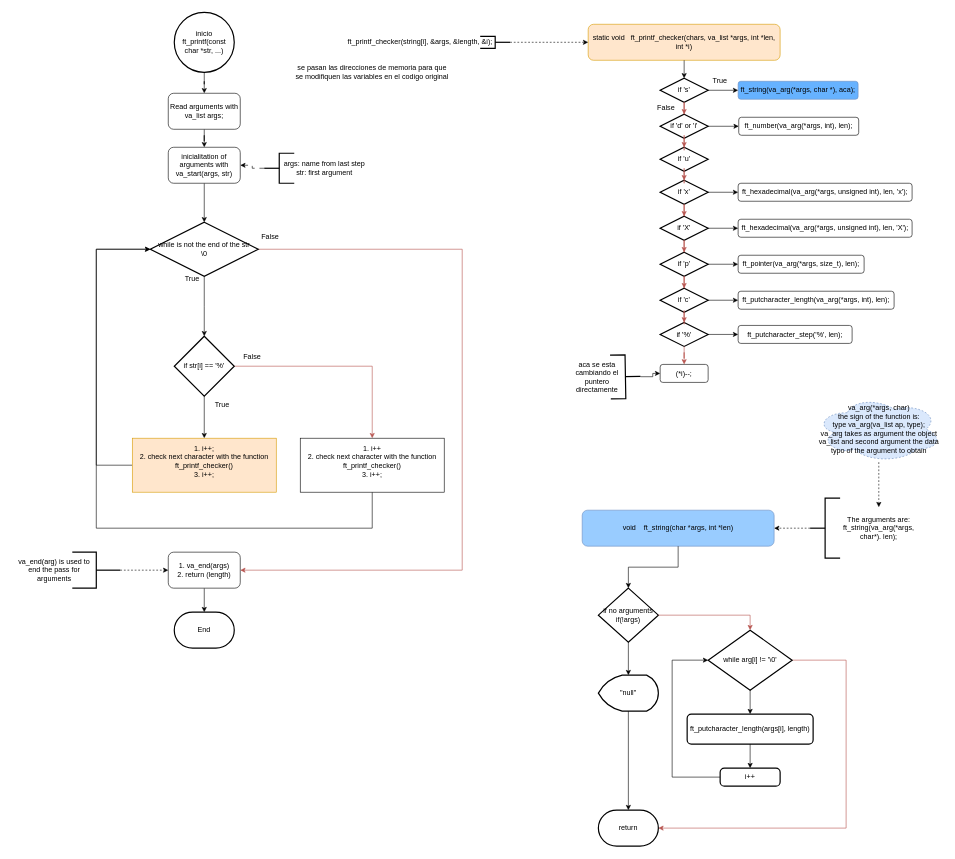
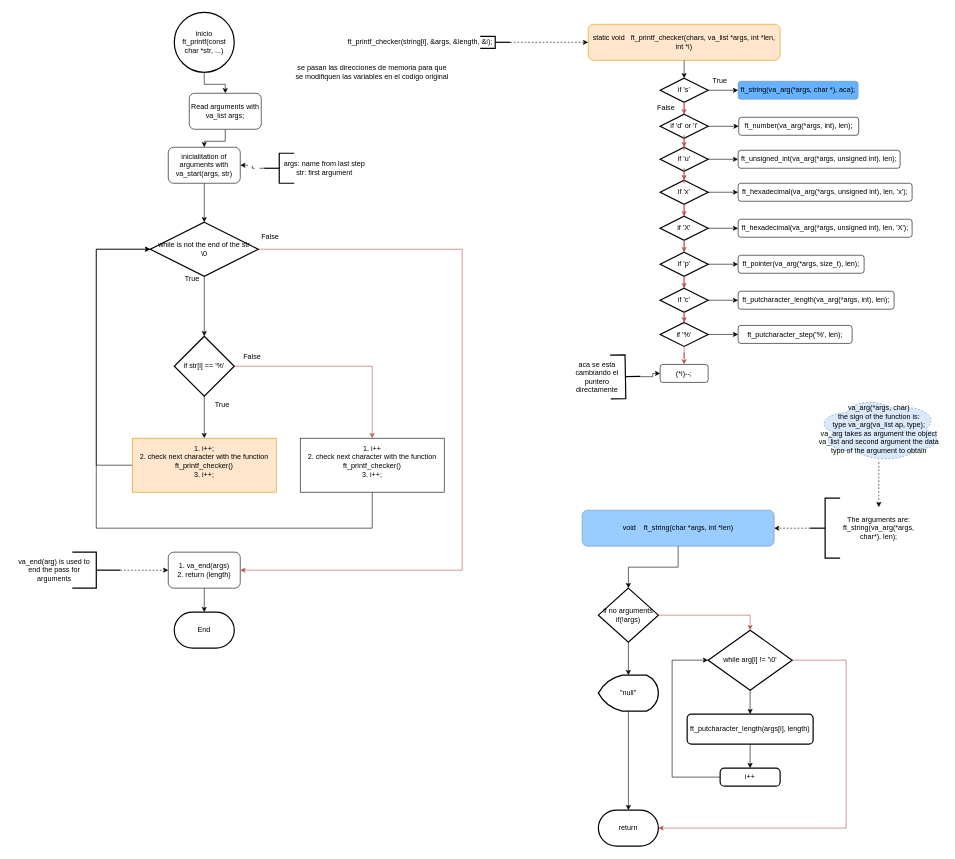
node "Read arguments with va_list args;": moved (204, 111) -> (225, 111)
edge "if 'u'" -> "ft_unsigned_int(va_arg(*args, unsigned int), len);": added
node "ft_unsigned_int(va_arg(*args, unsigned int), len);": added
